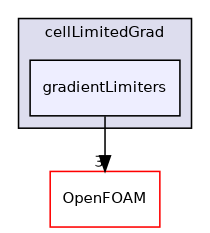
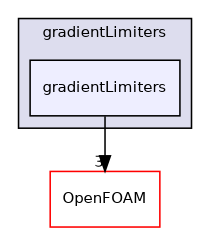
cluster "cellLimitedGrad": label "cellLimitedGrad" -> "gradientLimiters"
